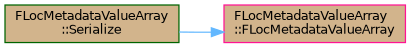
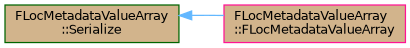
edge "FLocMetadataValueArray ::Serialize" -> "FLocMetadataValueArray ::FLocMetadataValueArray": reversed
